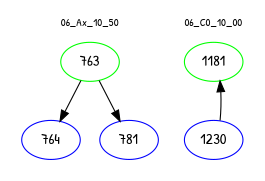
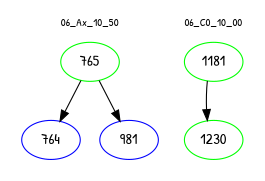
node "763": label "763" -> "765"
edge "1230" -> "1181": reversed
node "781": label "781" -> "981"
node "1230": color blue -> green
